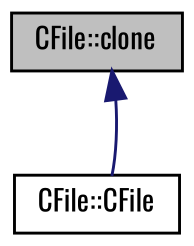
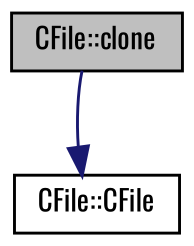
edge "CFile::CFile" -> "CFile::clone": reversed
